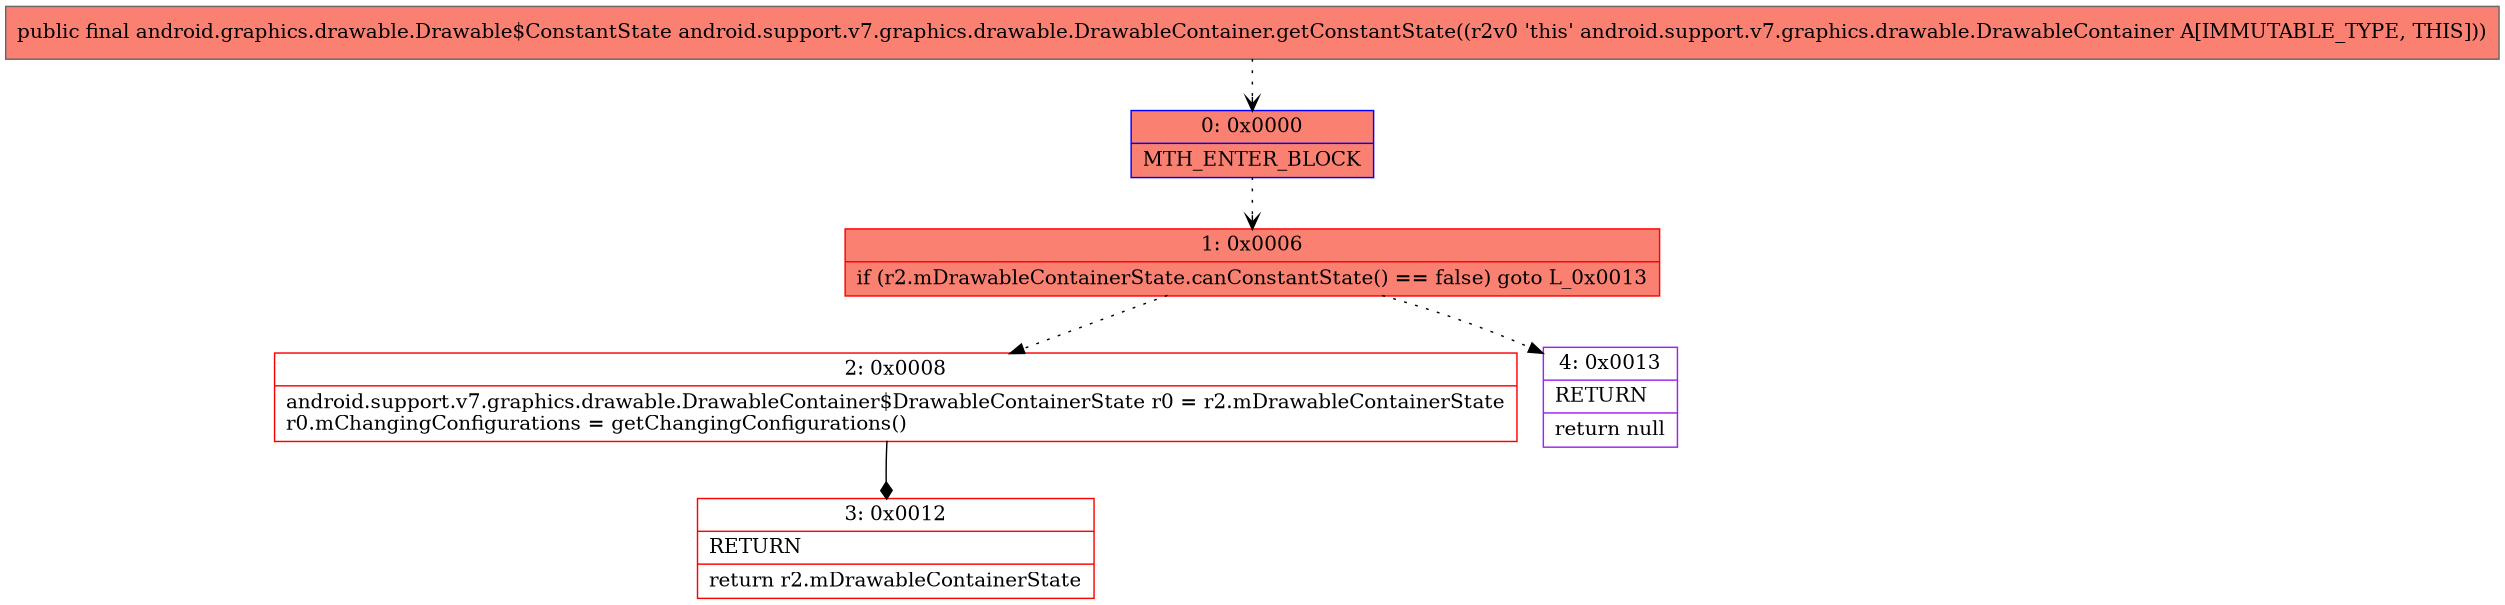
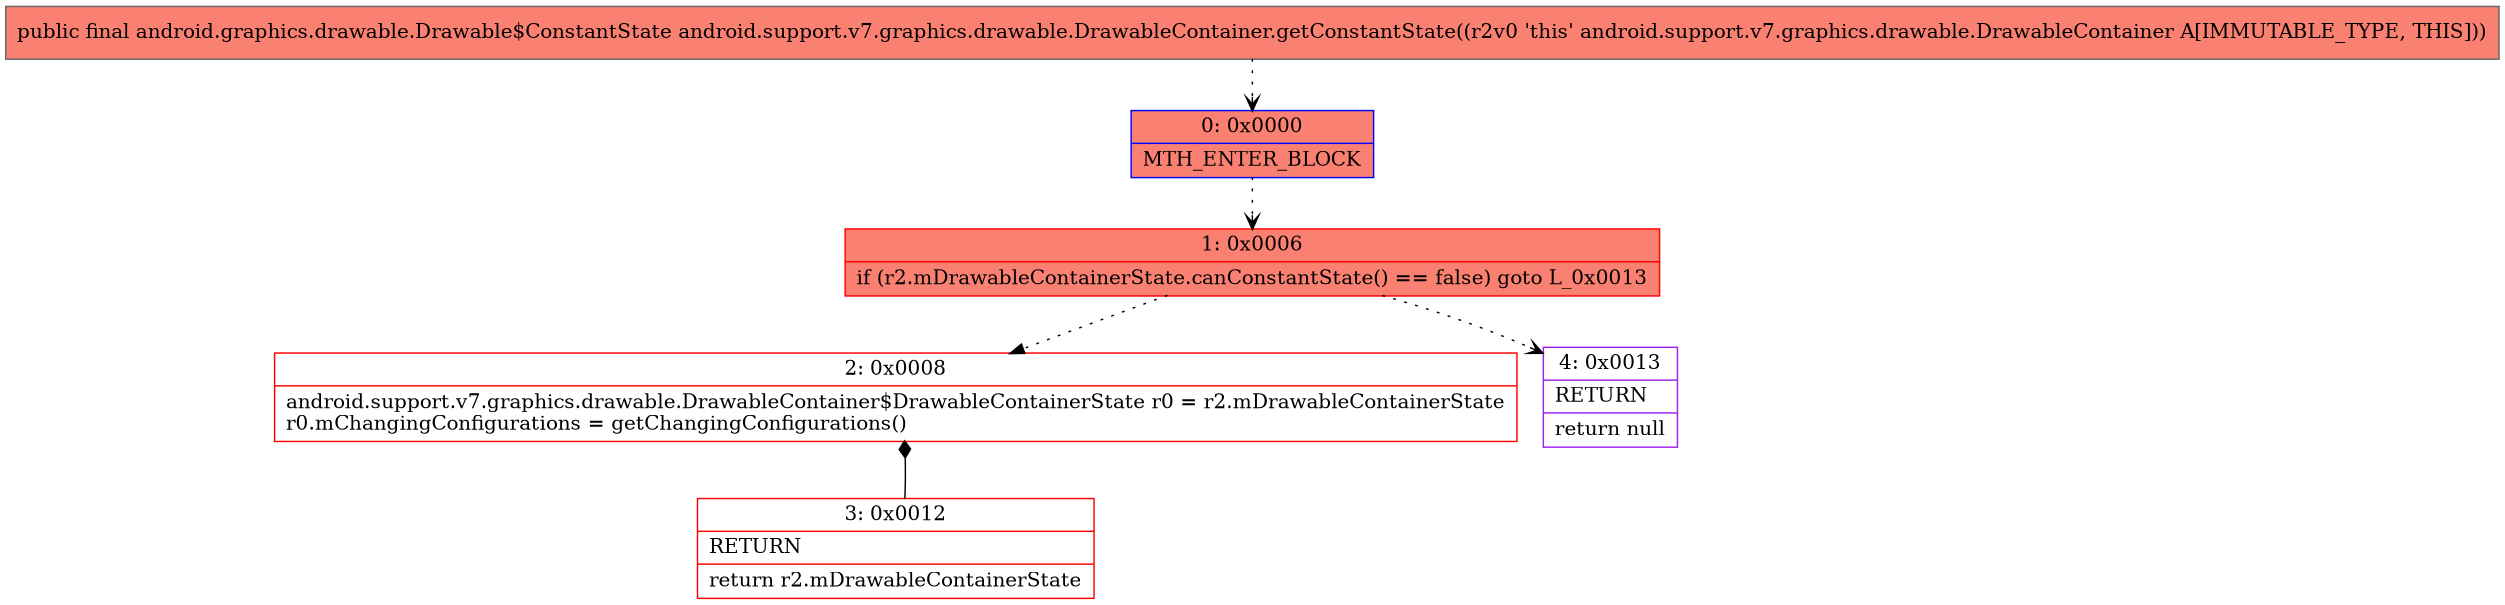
edge "1: 0x0006" -> "4: 0x0013": arrowhead normal -> vee
edge "2: 0x0008" -> "3: 0x0012": reversed
